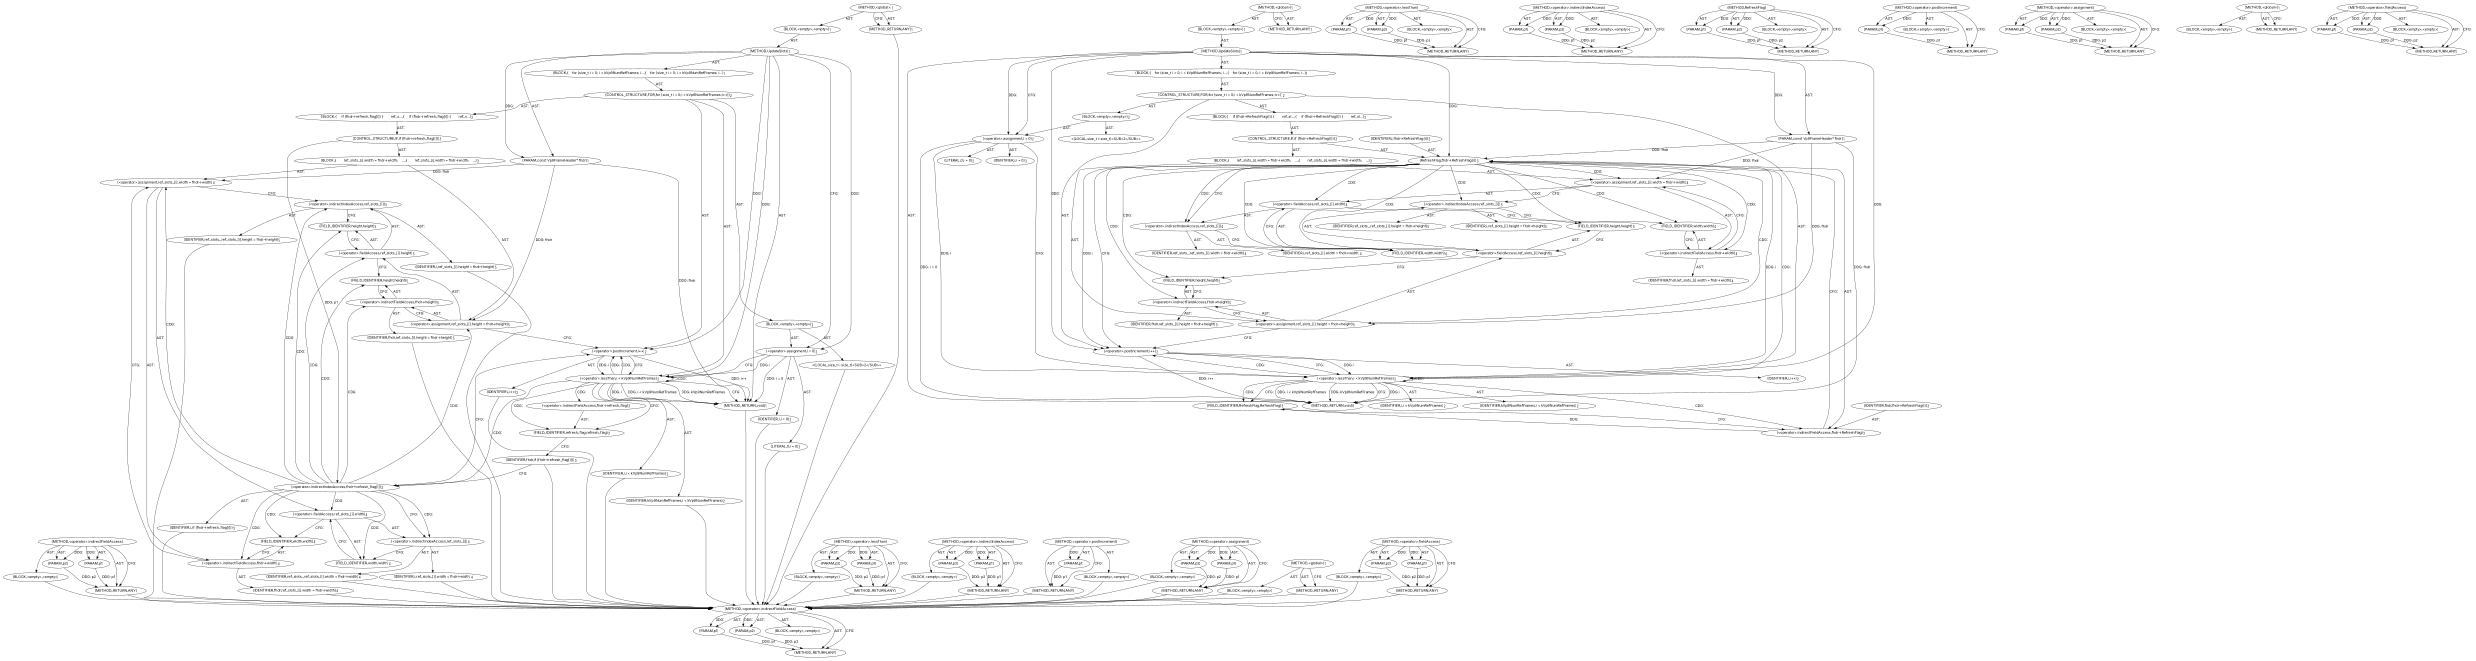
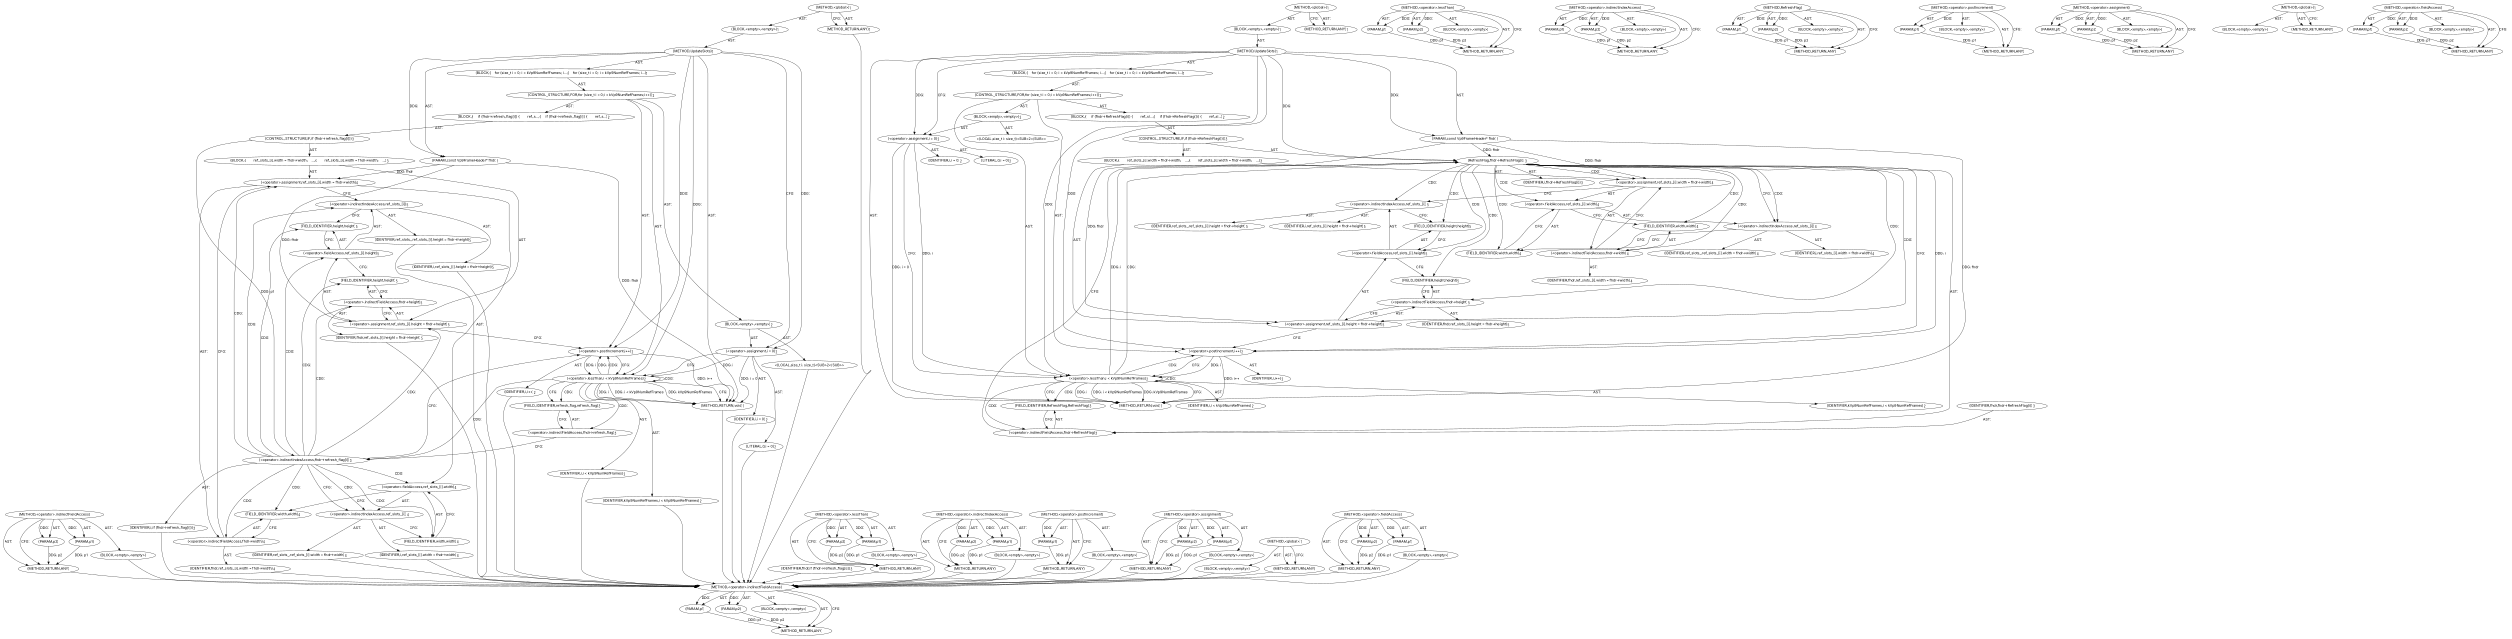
edge "(IDENTIFIER,i,fhdr->RefreshFlag(i))" -> "(RefreshFlag,fhdr->RefreshFlag(i))": reversed
edge "(<operator>.indirectFieldAccess,fhdr->RefreshFlag)" -> "(FIELD_IDENTIFIER,RefreshFlag,RefreshFlag)": label "DDG: " -> "AST: "
edge "(FIELD_IDENTIFIER,refresh_flag,refresh_flag)" -> "(IDENTIFIER,fhdr,if (fhdr->refresh_flag[i]))": now "(FIELD_IDENTIFIER,refresh_flag,refresh_flag)" -> "(<operator>.indirectFieldAccess,fhdr->refresh_flag)"
edge "(IDENTIFIER,fhdr,if (fhdr->refresh_flag[i]))" -> "(<operator>.indirectIndexAccess,fhdr->refresh_flag[i])": now "(<operator>.indirectFieldAccess,fhdr->refresh_flag)" -> "(<operator>.indirectIndexAccess,fhdr->refresh_flag[i])"
